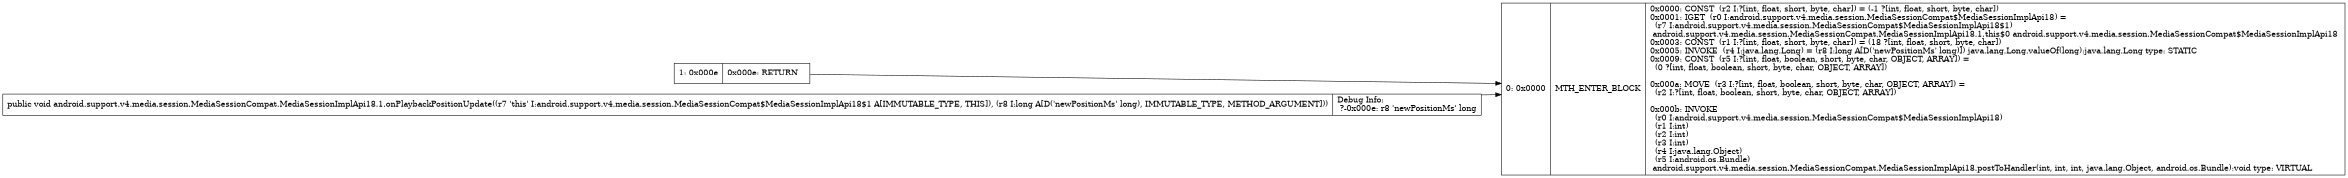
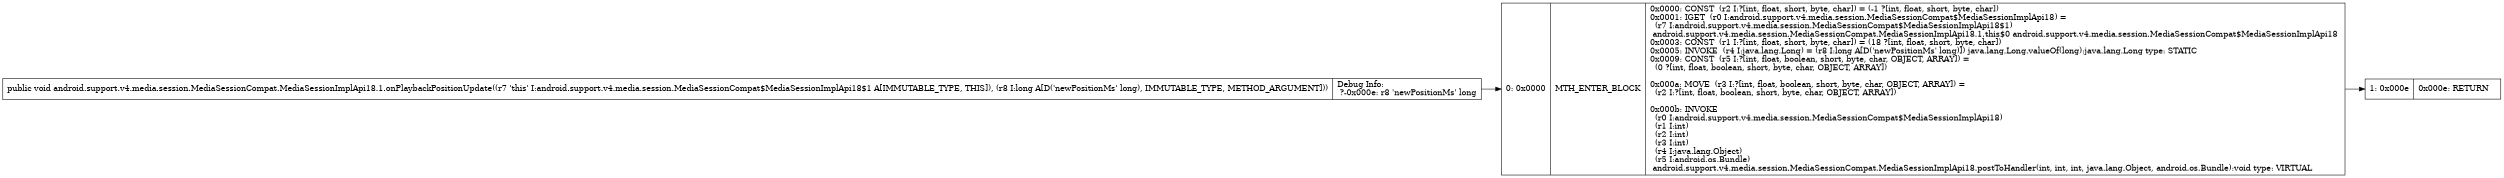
edge "1: 0x000e" -> "0: 0x0000": reversed
